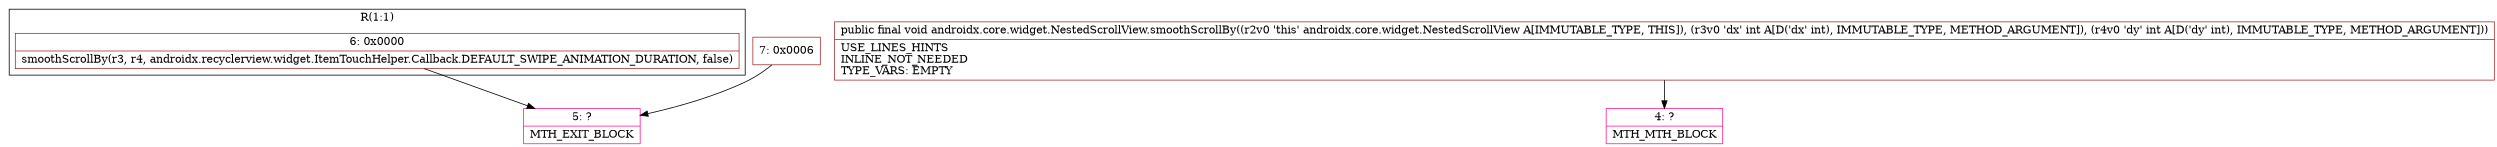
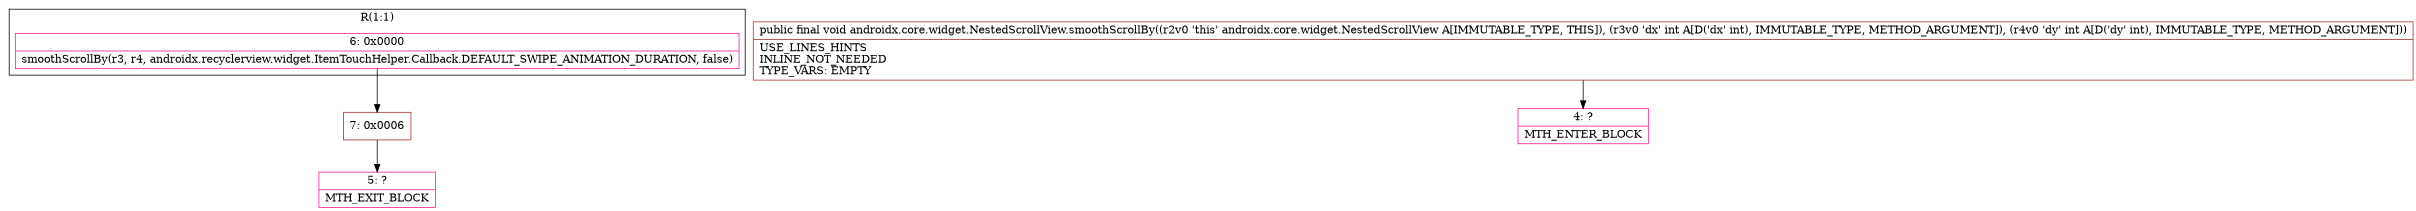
node "6: 0x0000": color brown -> deeppink
edge "6: 0x0000" -> "5: ?": now "6: 0x0000" -> "7: 0x0006"
node "4: ?": text "MTH_MTH_BLOCK" -> "MTH_ENTER_BLOCK"
